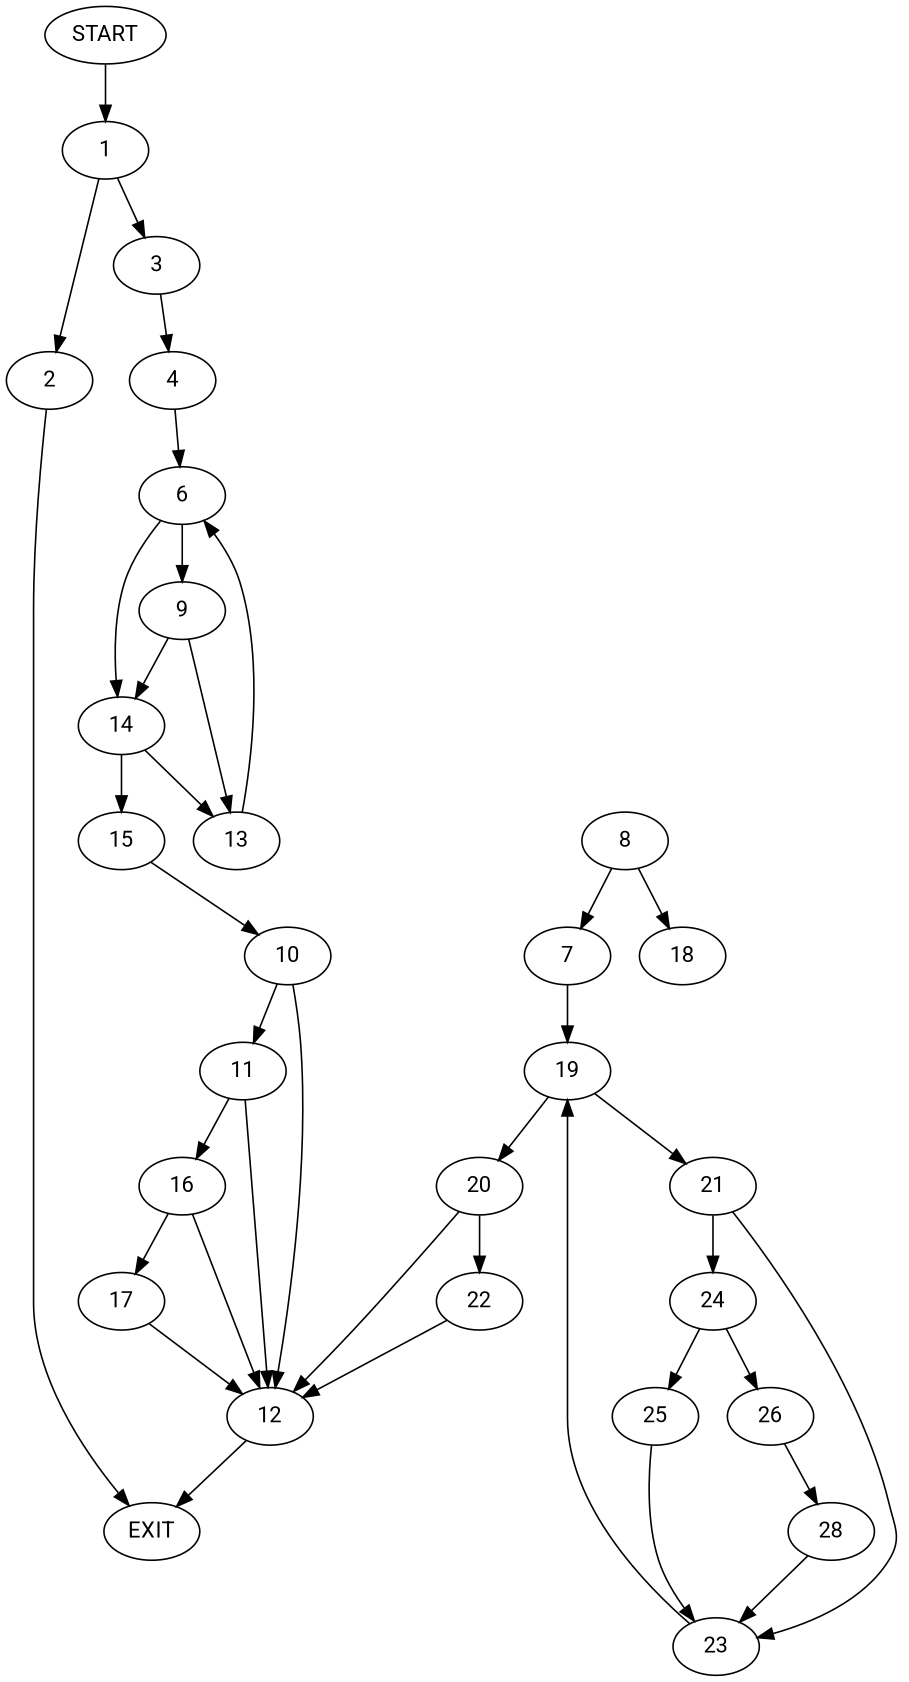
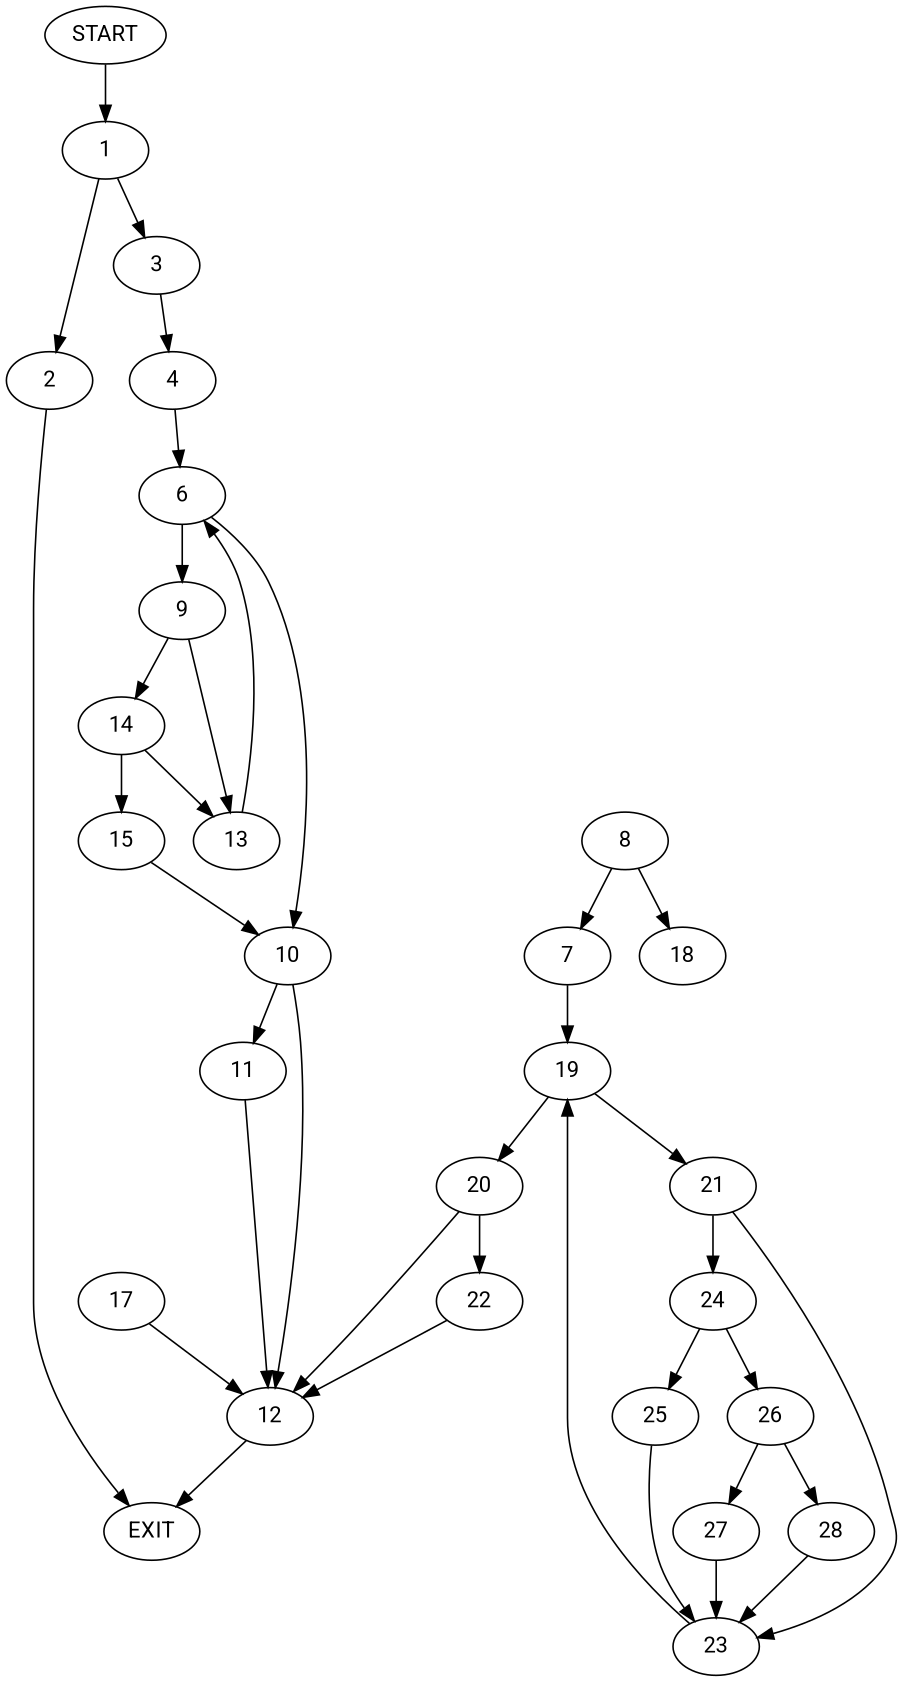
edge "6" -> "14": now "6" -> "10"
node "16": removed
node "27": added
